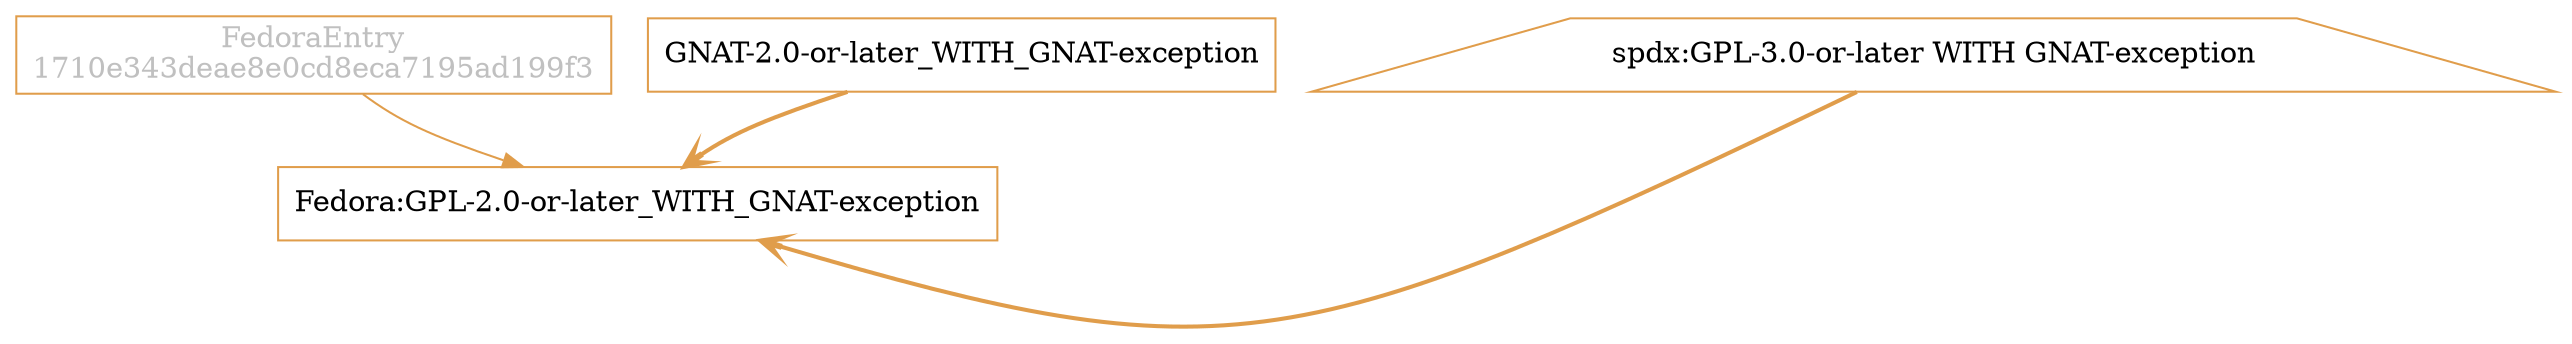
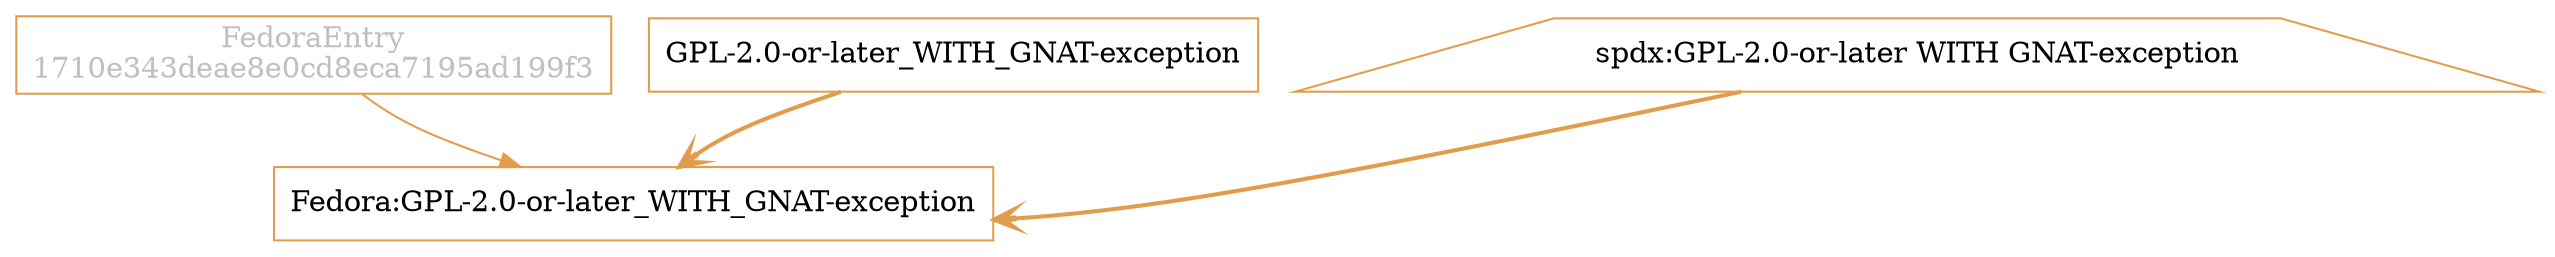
node "GNAT-2.0-or-later_WITH_GNAT-exception": label "GNAT-2.0-or-later_WITH_GNAT-exception" -> "GPL-2.0-or-later_WITH_GNAT-exception"
node "spdx:GPL-3.0-or-later WITH GNAT-exception": label "spdx:GPL-3.0-or-later WITH GNAT-exception" -> "spdx:GPL-2.0-or-later WITH GNAT-exception"
